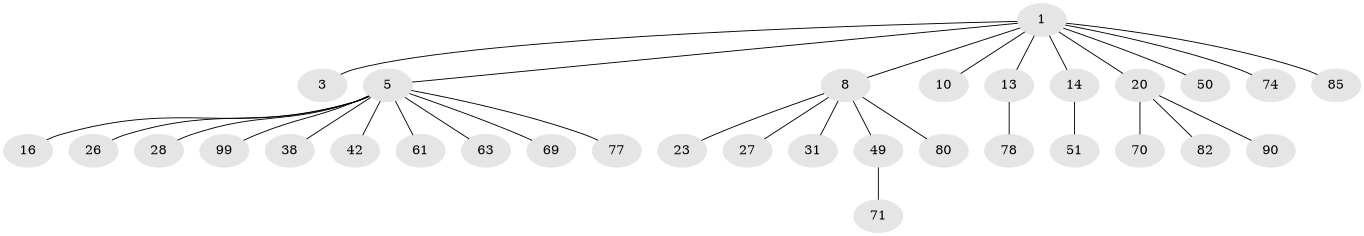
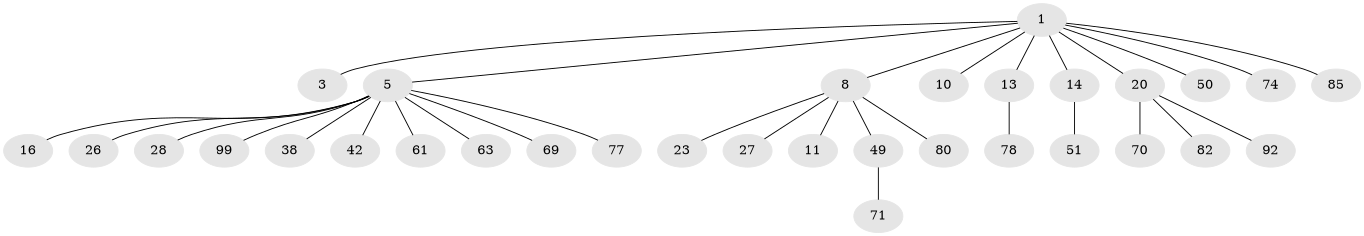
node "31": label "31" -> "11"
node "90": label "90" -> "92"
